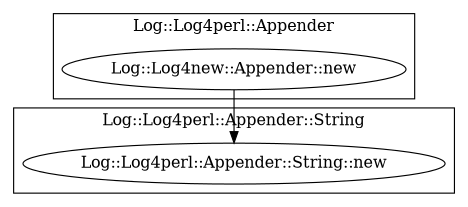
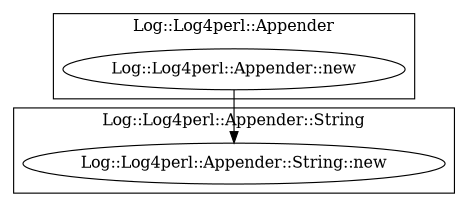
node "Log::Log4new::Appender::new": label "Log::Log4new::Appender::new" -> "Log::Log4perl::Appender::new"
